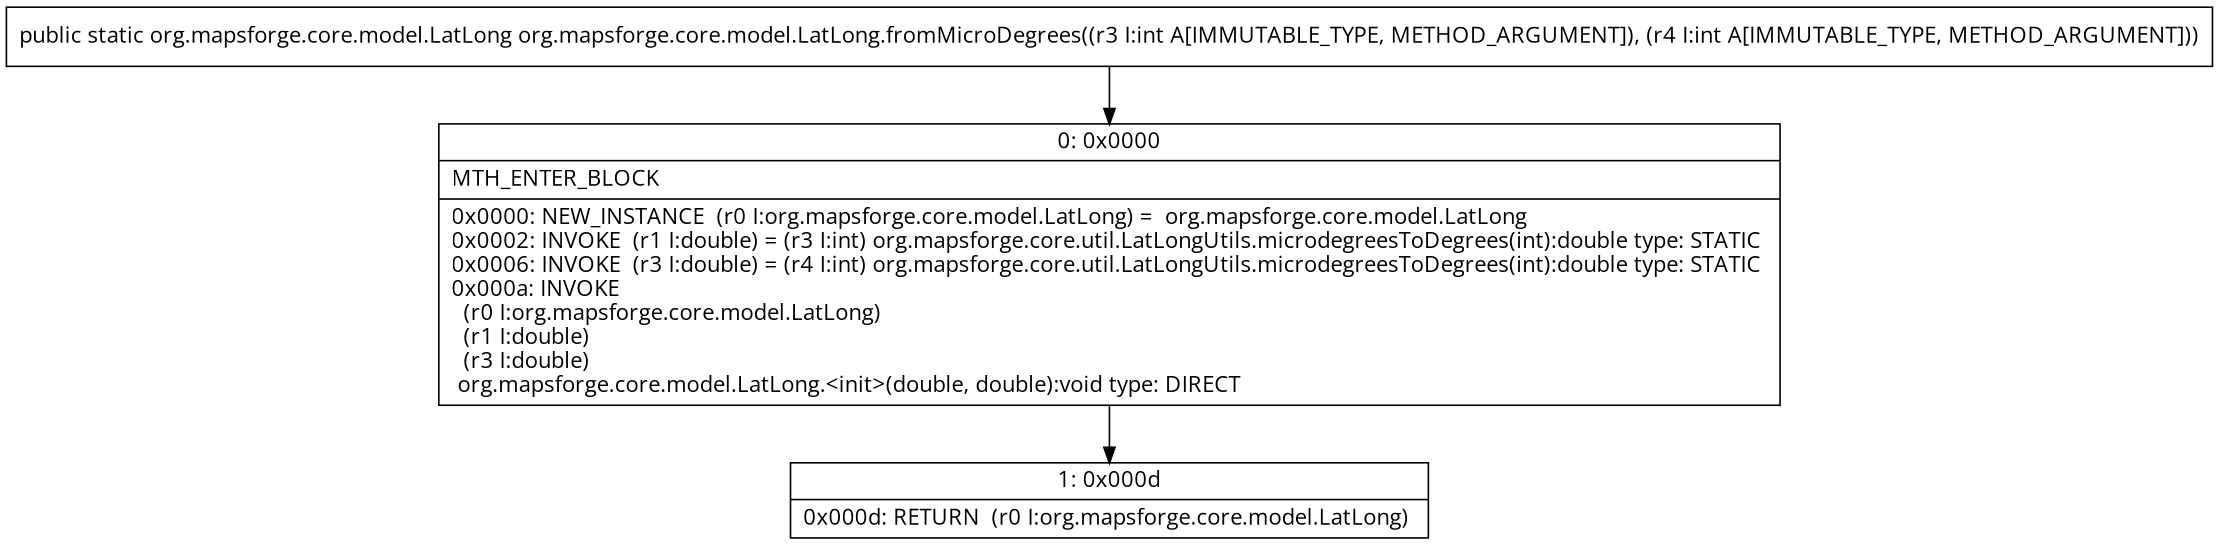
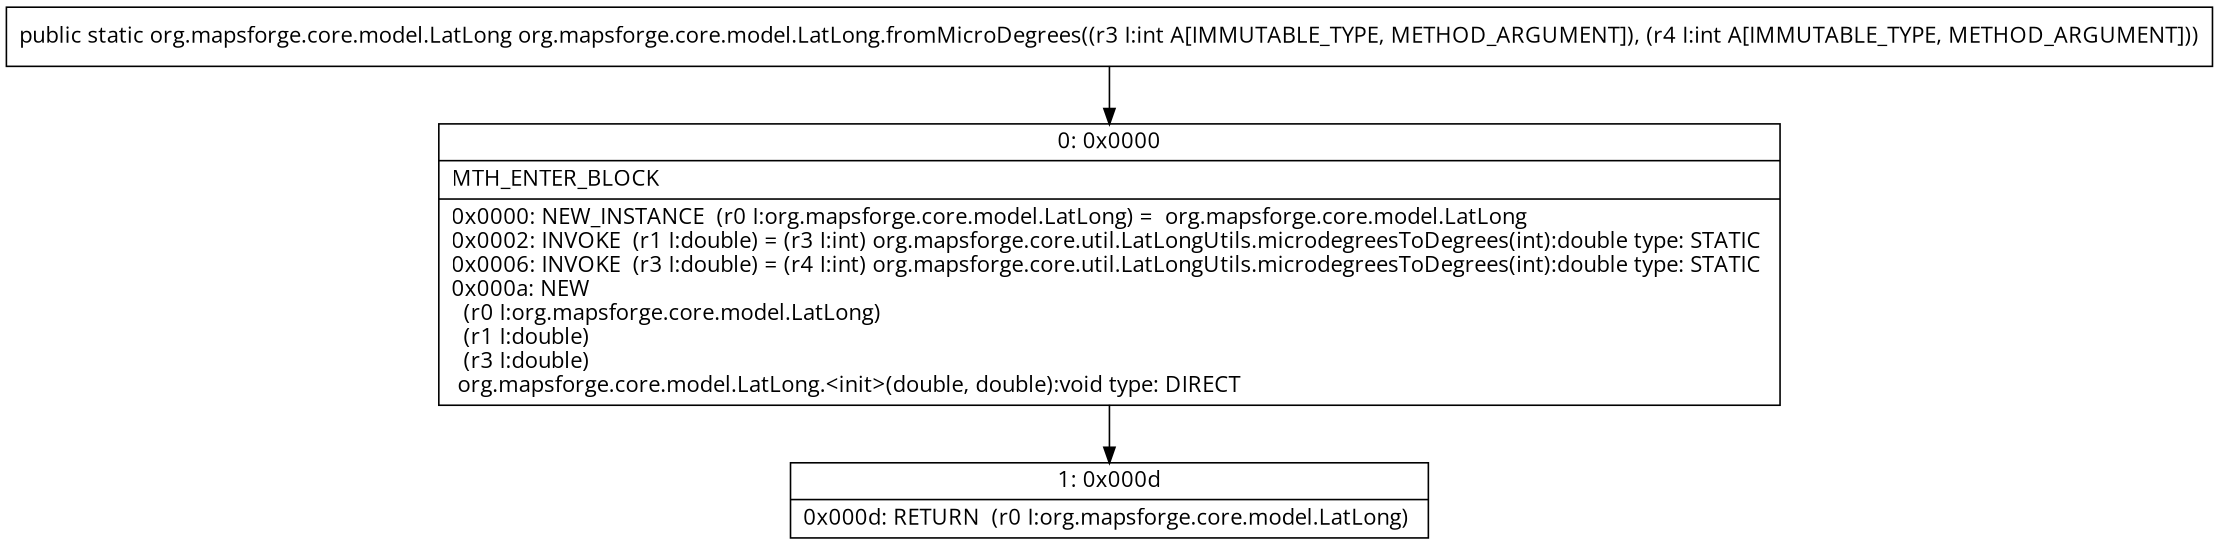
node "0: 0x0000": text "0x000a: INVOKE" -> "0x000a: NEW"
